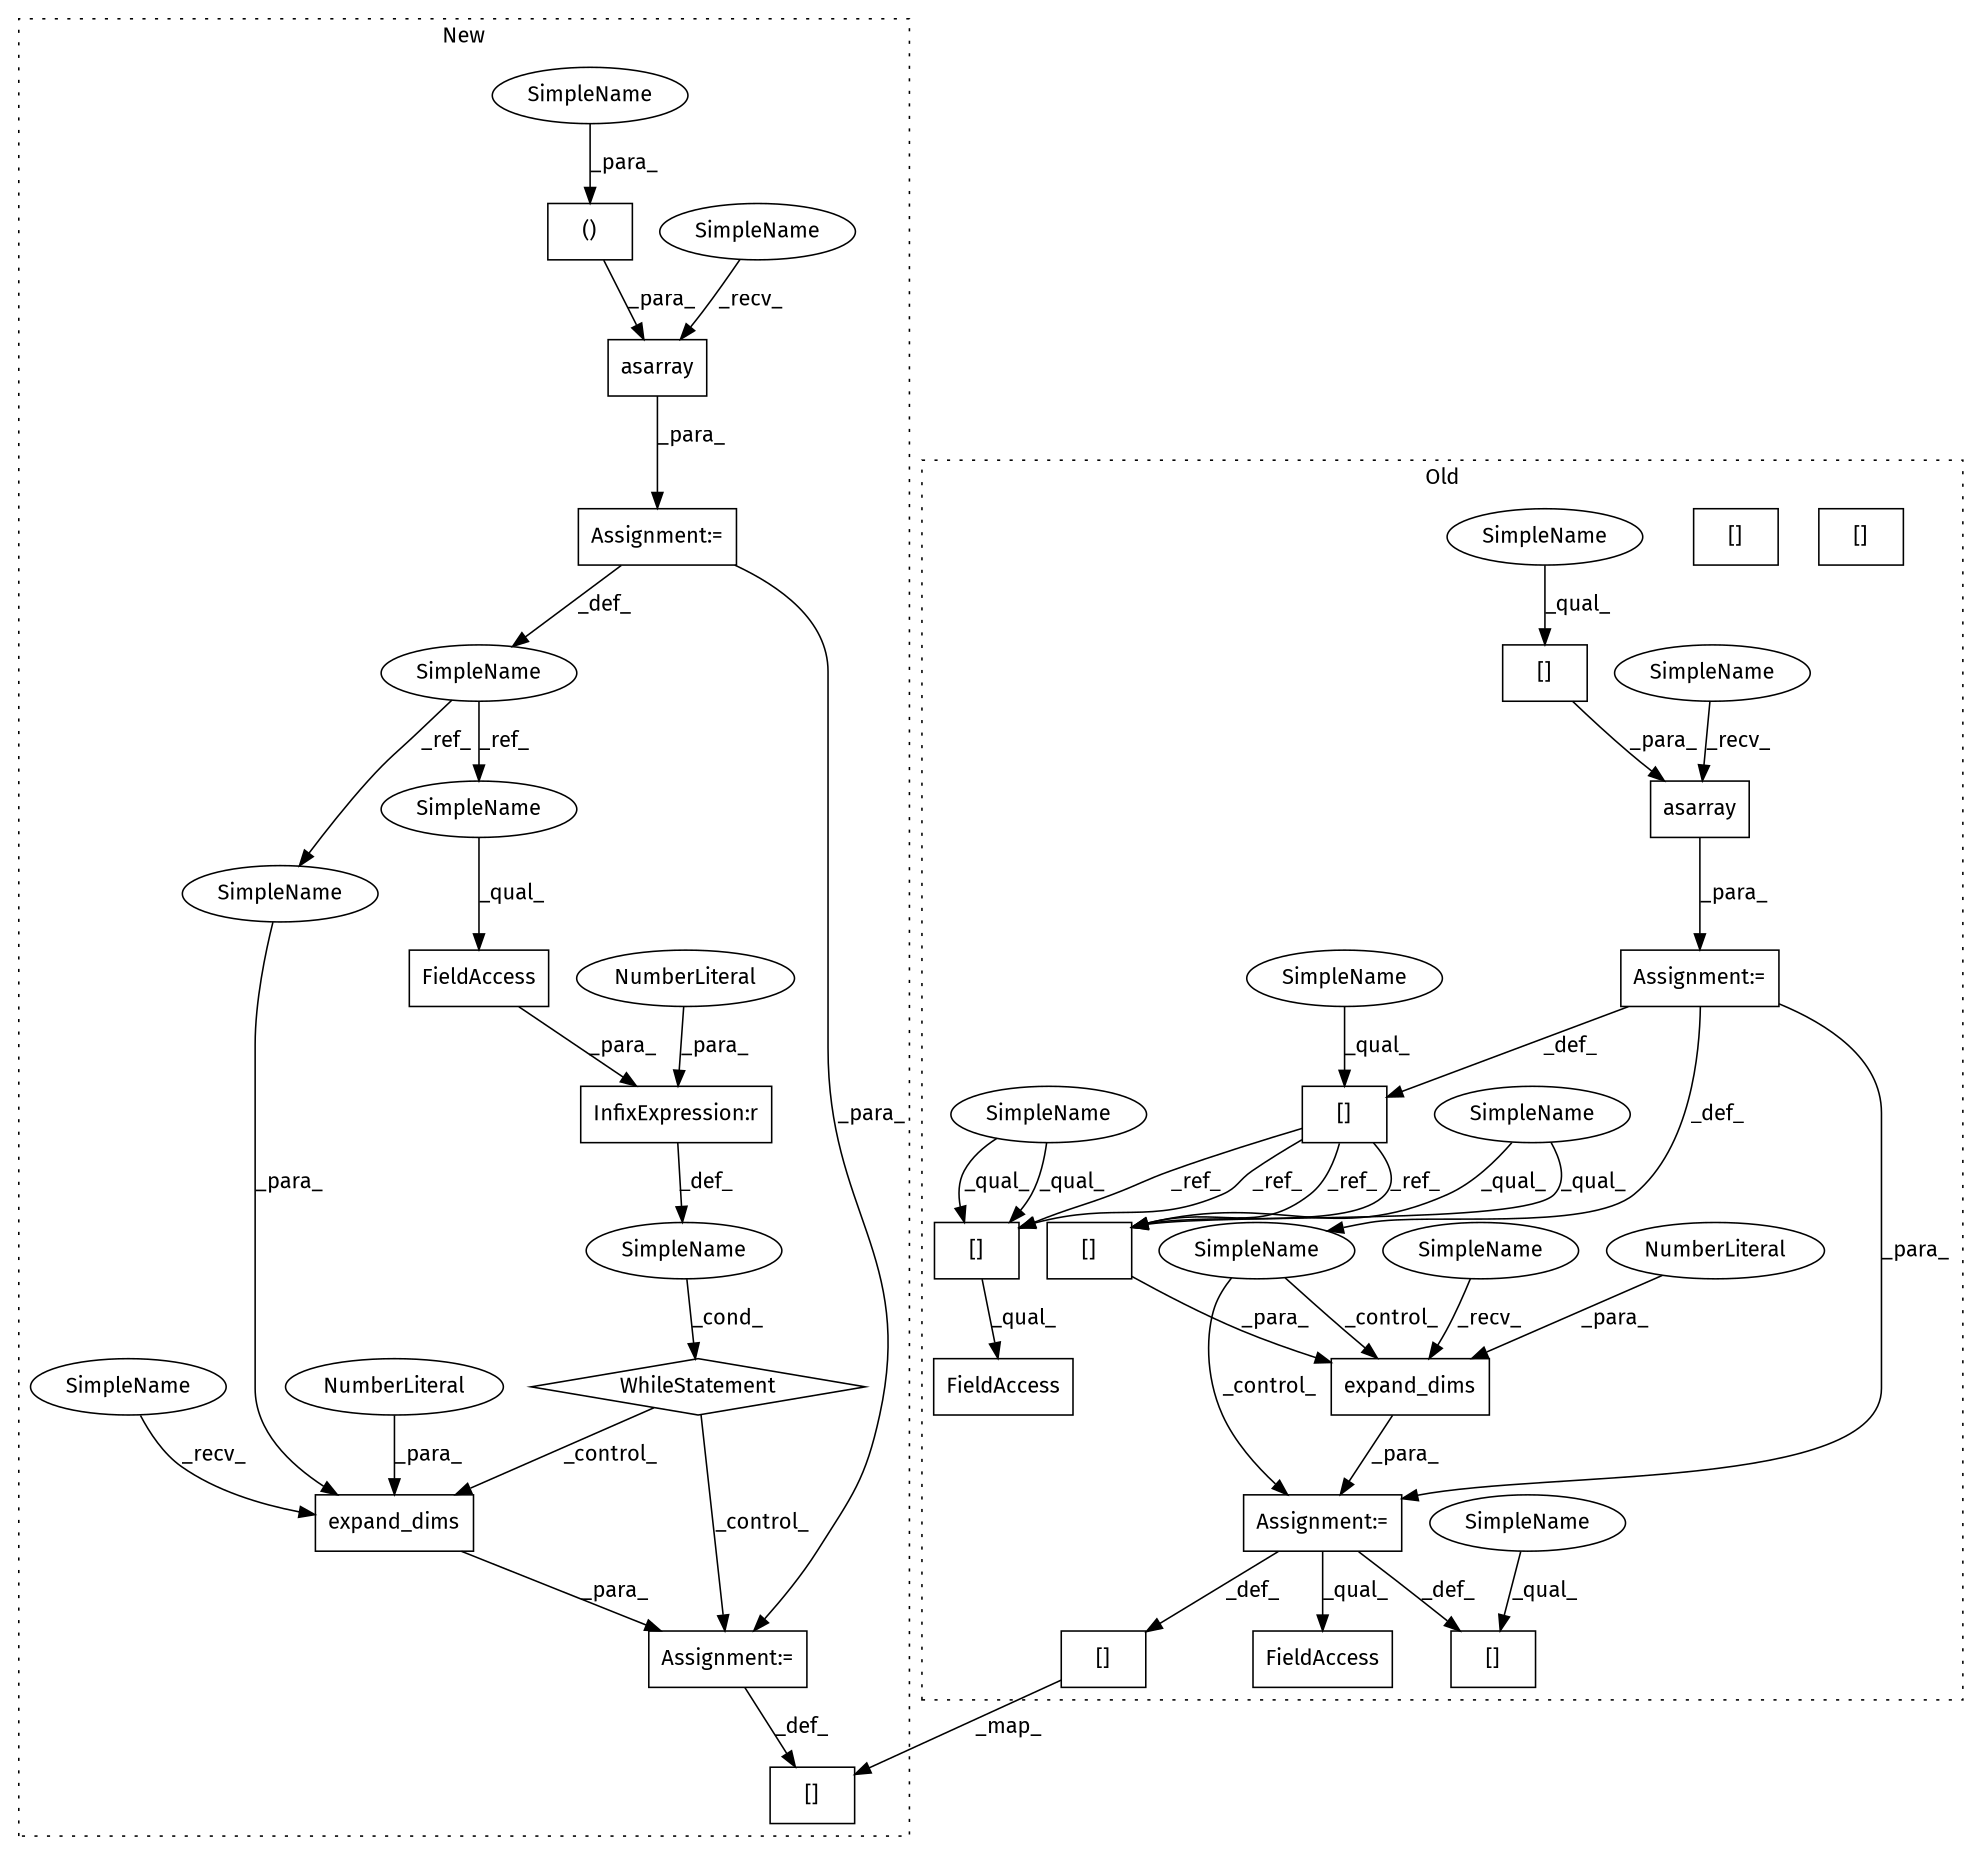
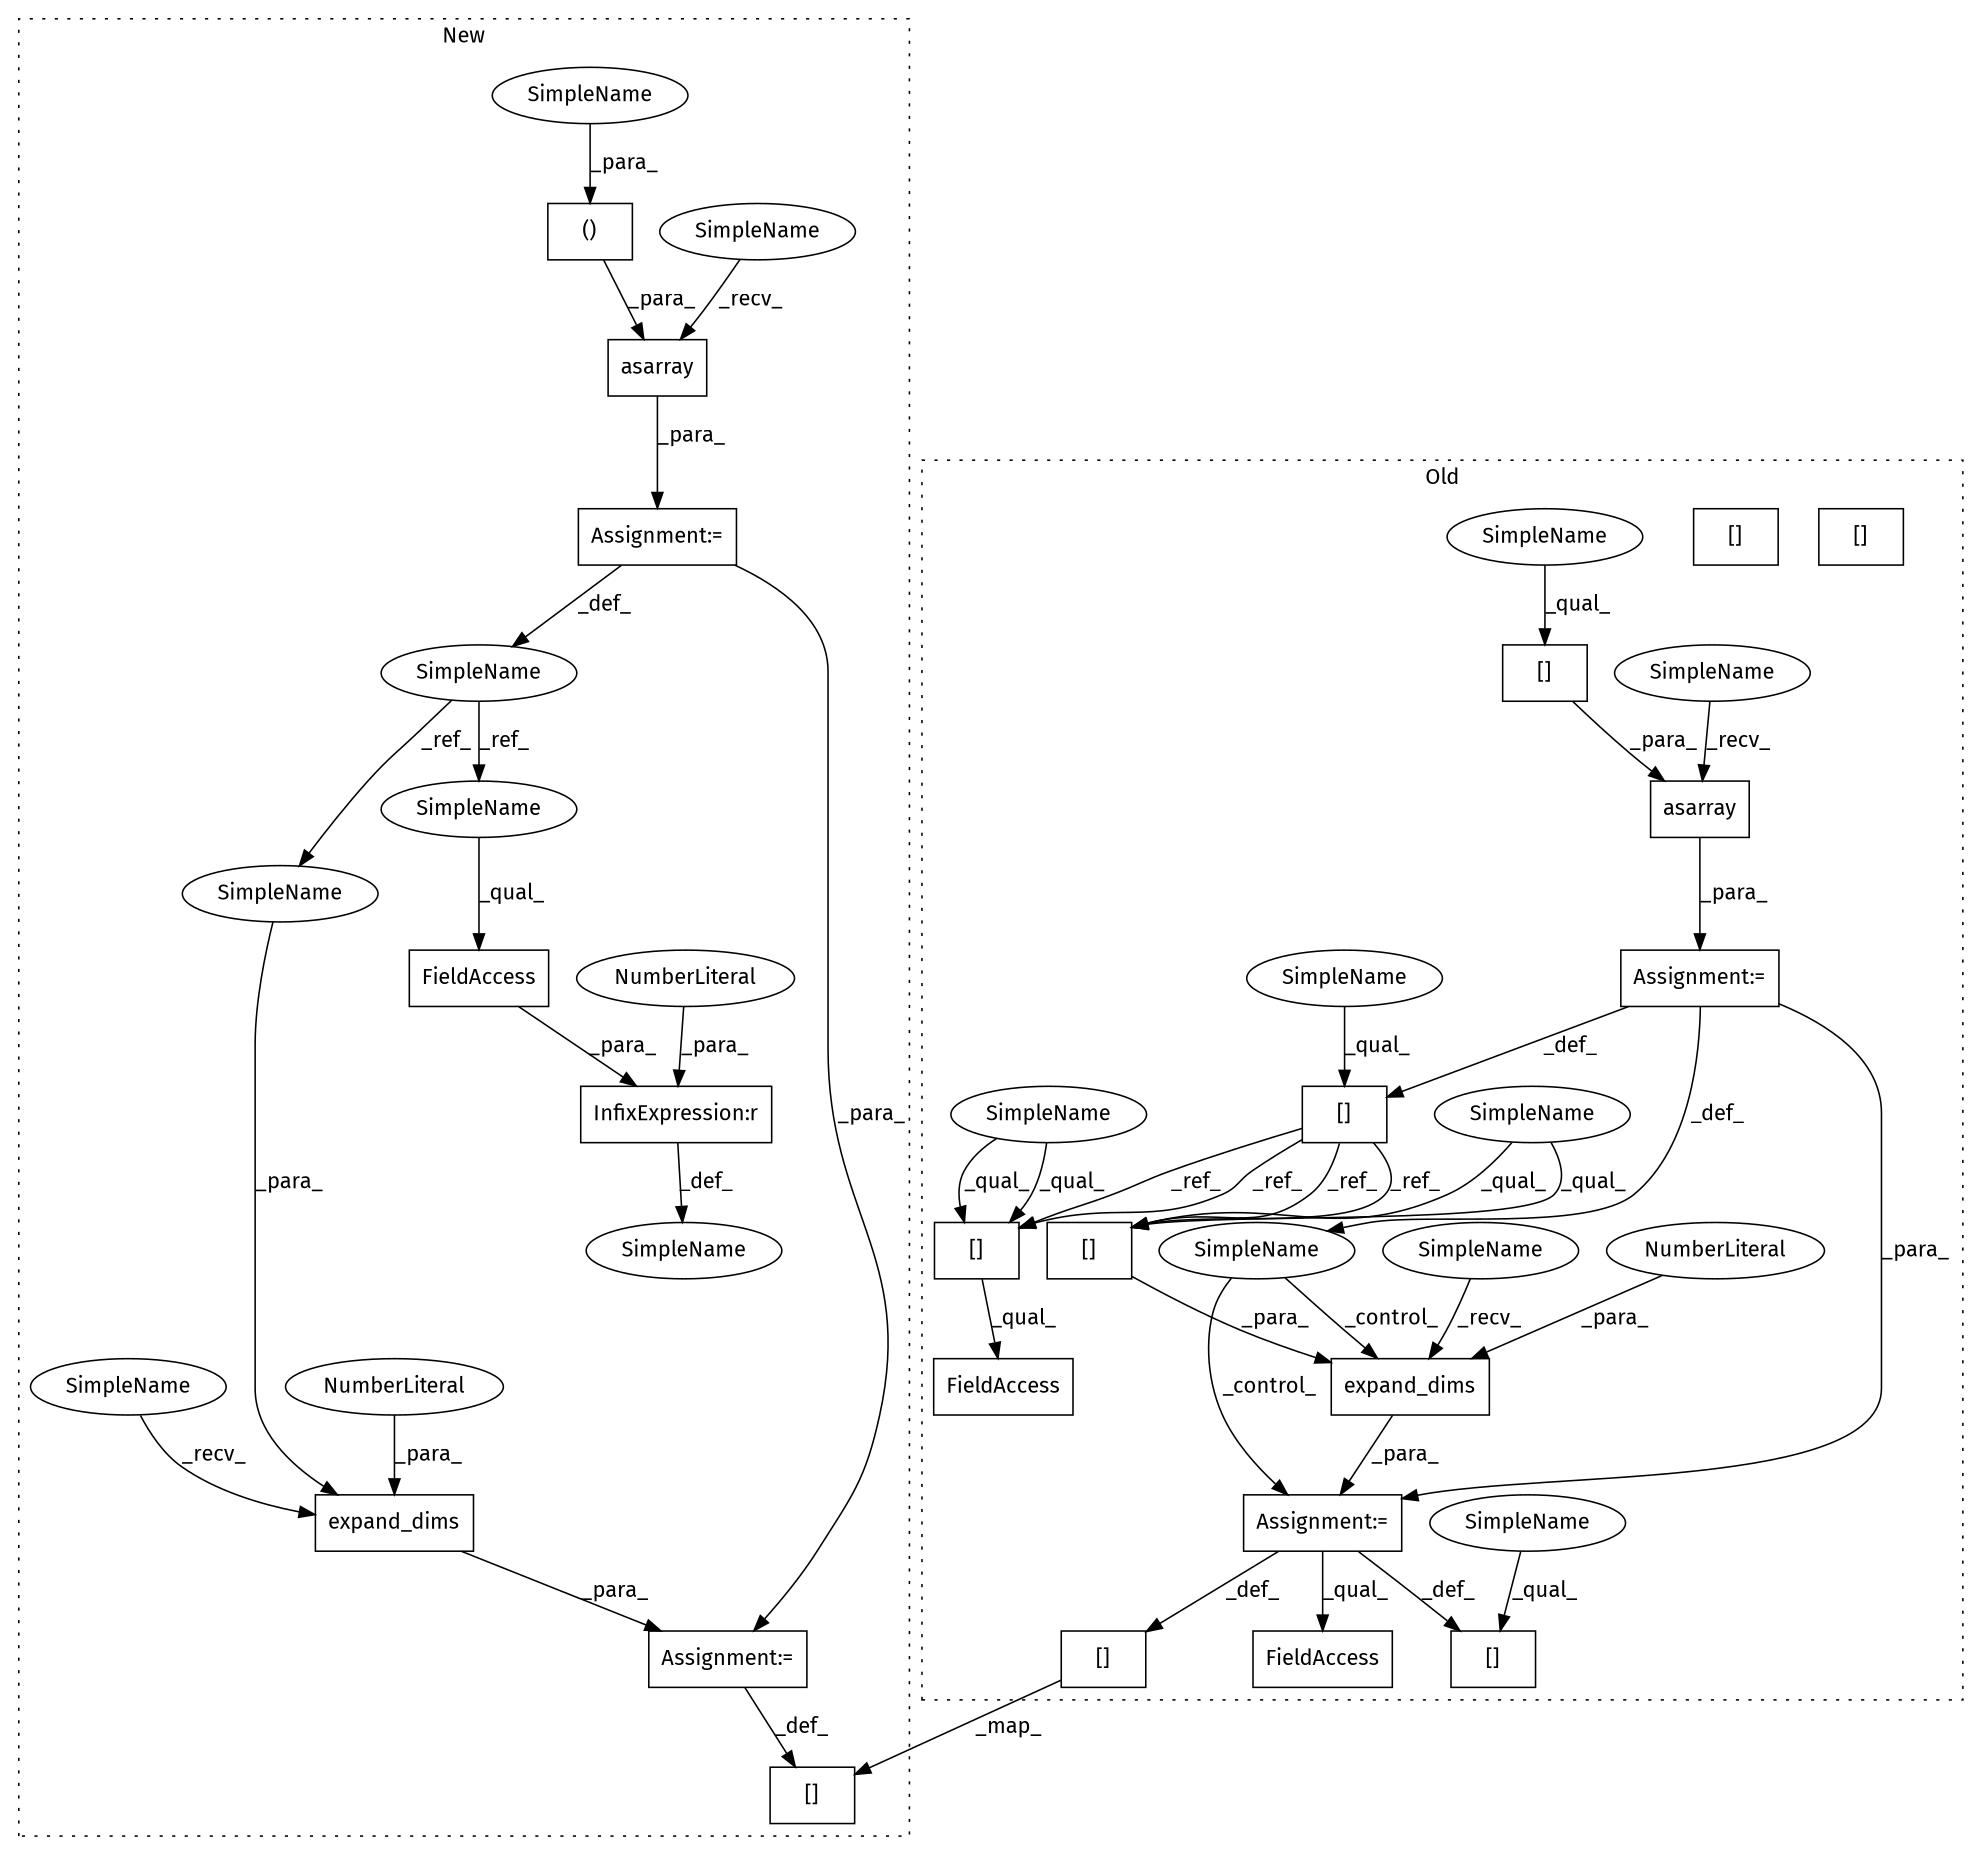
node "WhileStatement": removed
